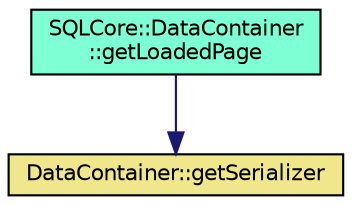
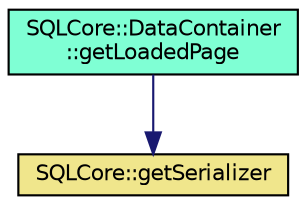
node "DataContainer::getSerializer": label "DataContainer::getSerializer" -> "SQLCore::getSerializer"
